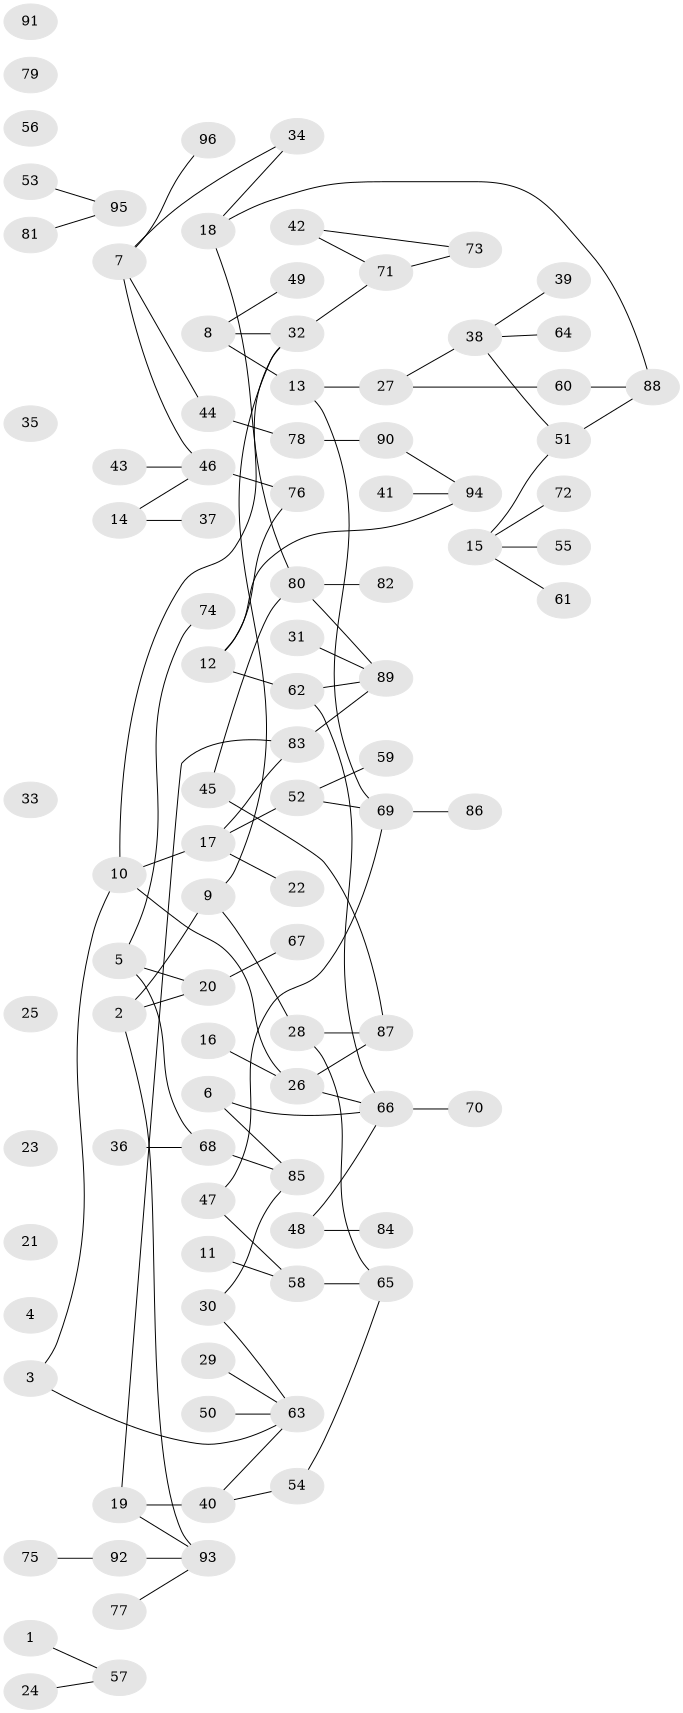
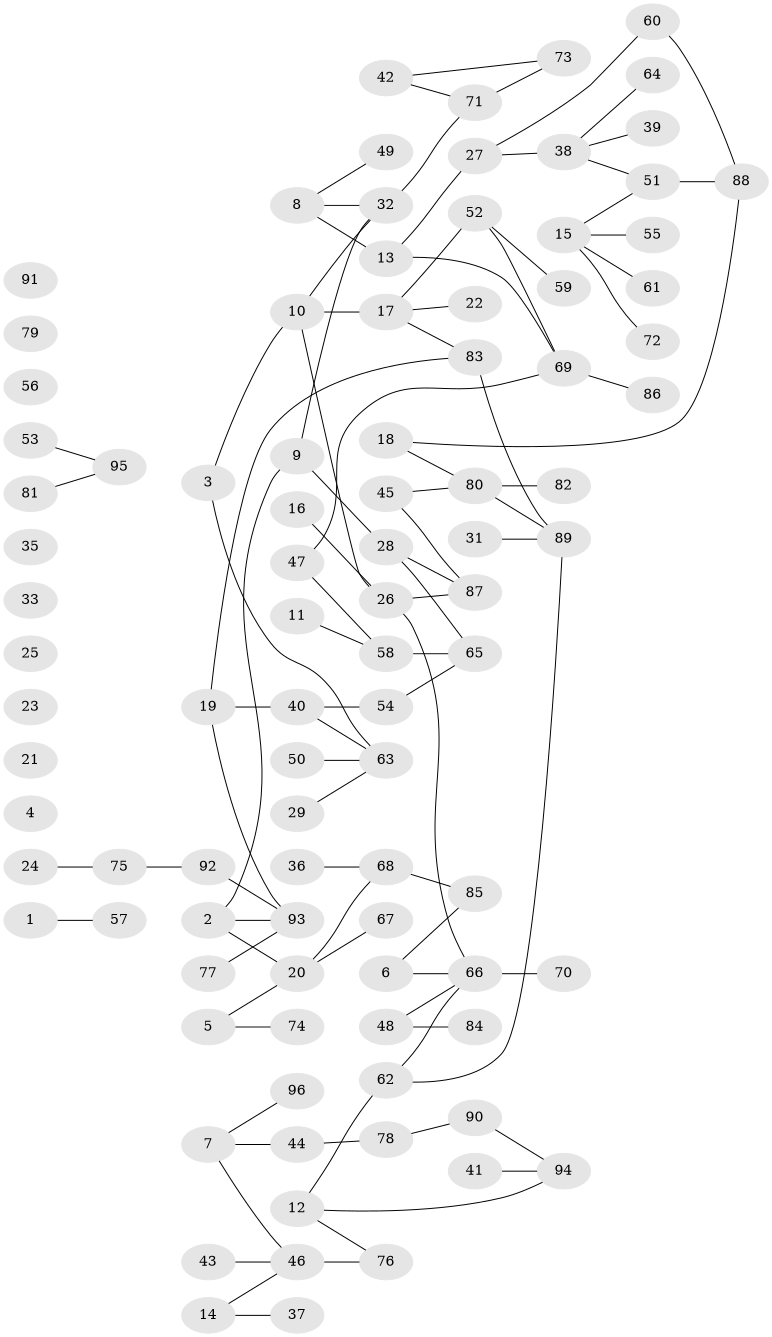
node "34": removed
edge "5" -- "68": now "20" -- "68"
node "30": removed
edge "57" -- "24": now "75" -- "24"
